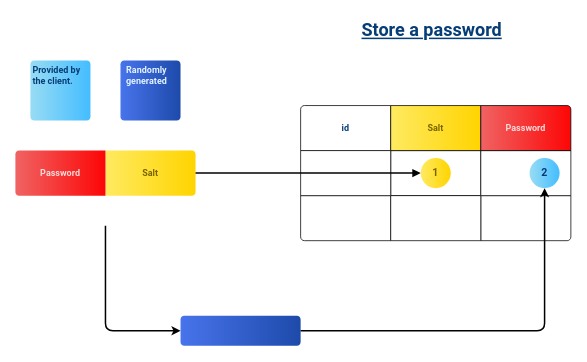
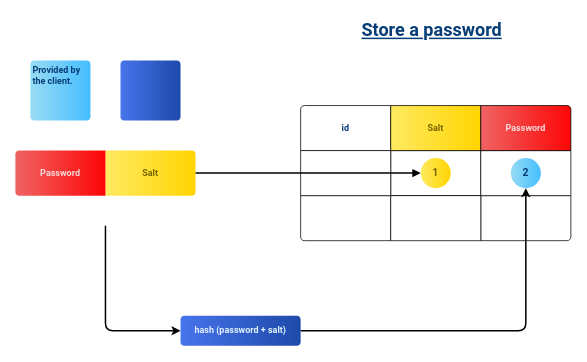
node "Randomly generated": removed
node "2": moved (544, 173) -> (525, 173)
node "hash (password + salt)": added
